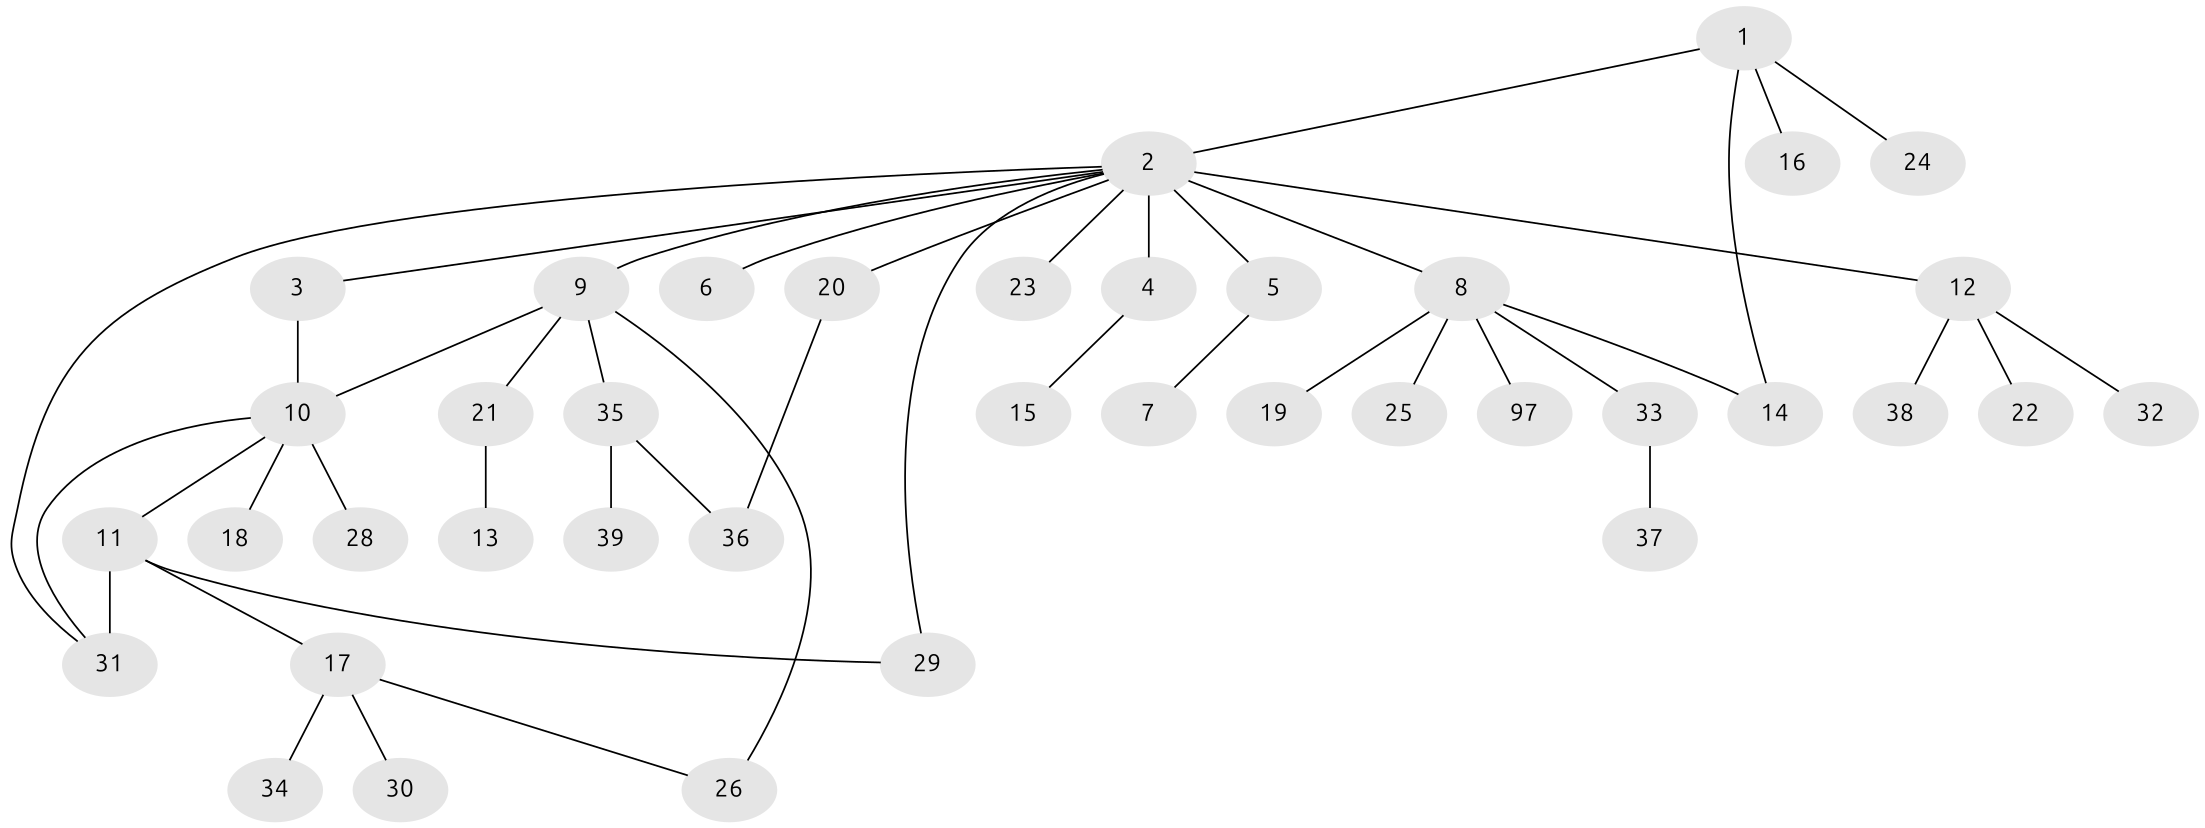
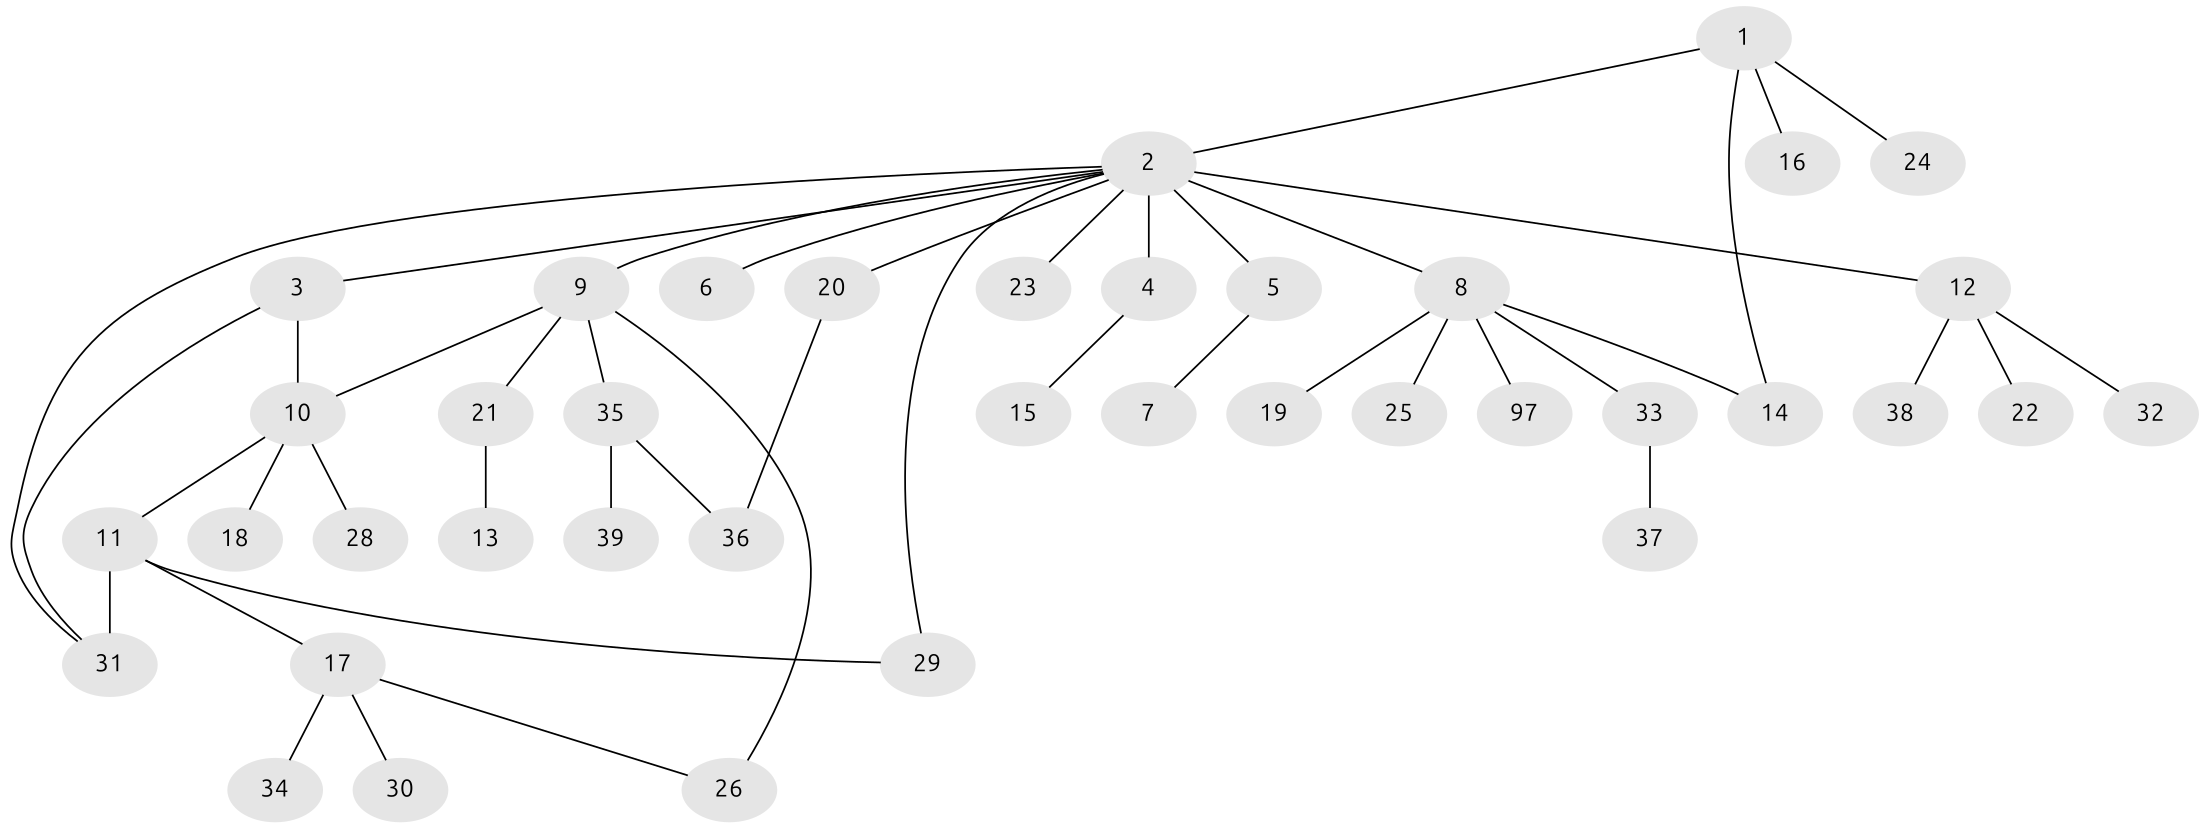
edge "10" -- "31": now "3" -- "31"
